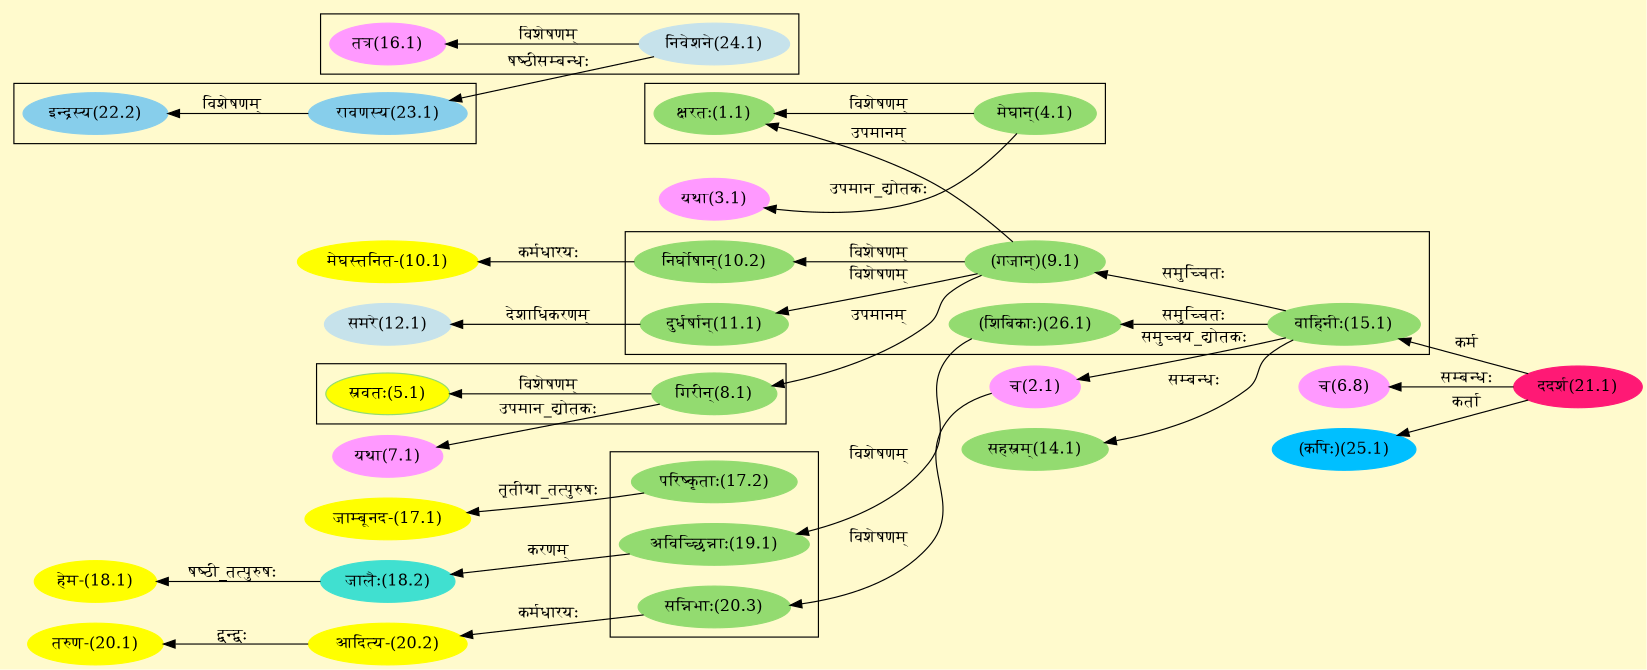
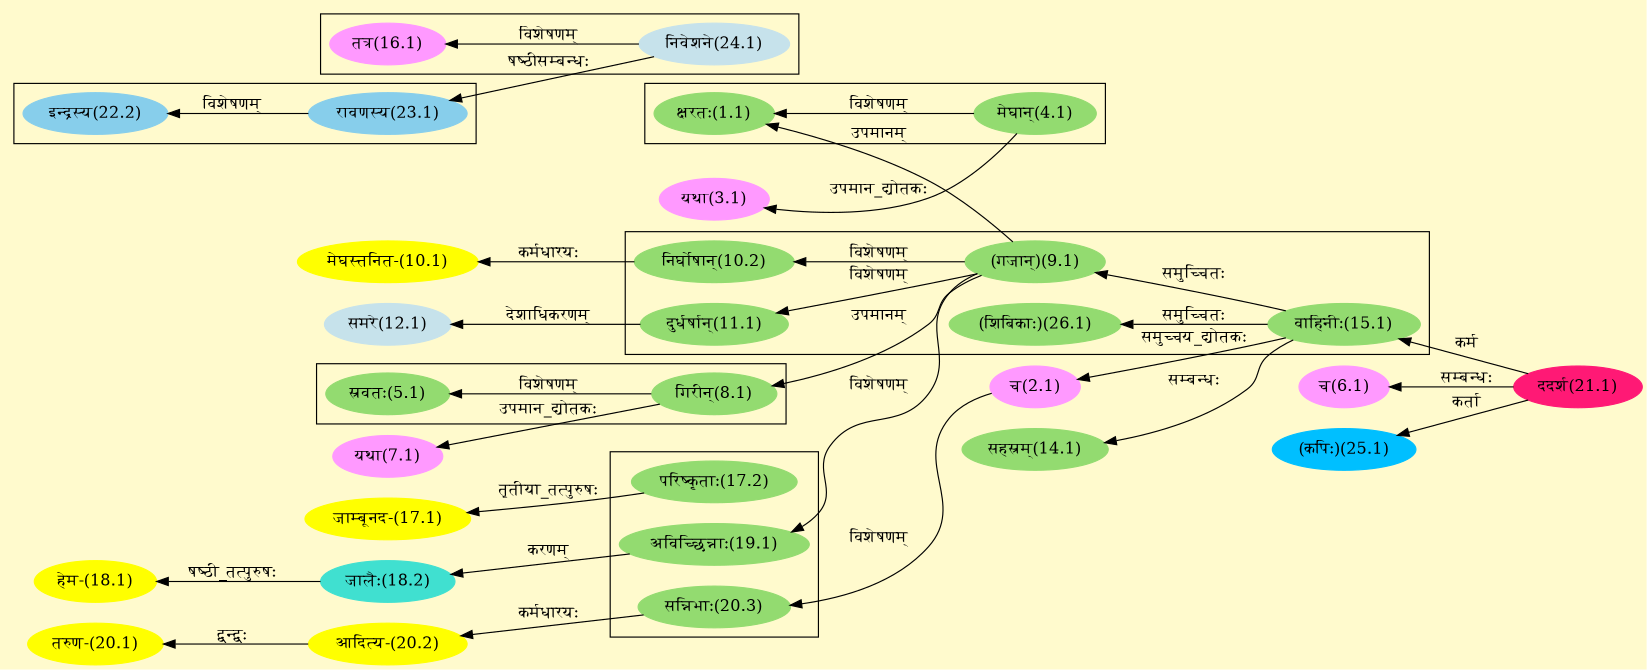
node "च(6.8)": label "च(6.8)" -> "च(6.1)"
node "स्रवतः(5.1)": fillcolor #ffff00 -> #93db70
edge "(शिबिकाः)(26.1)" -> "अविच्छिन्नाः(19.1)": now "(गजान्)(9.1)" -> "अविच्छिन्नाः(19.1)"
